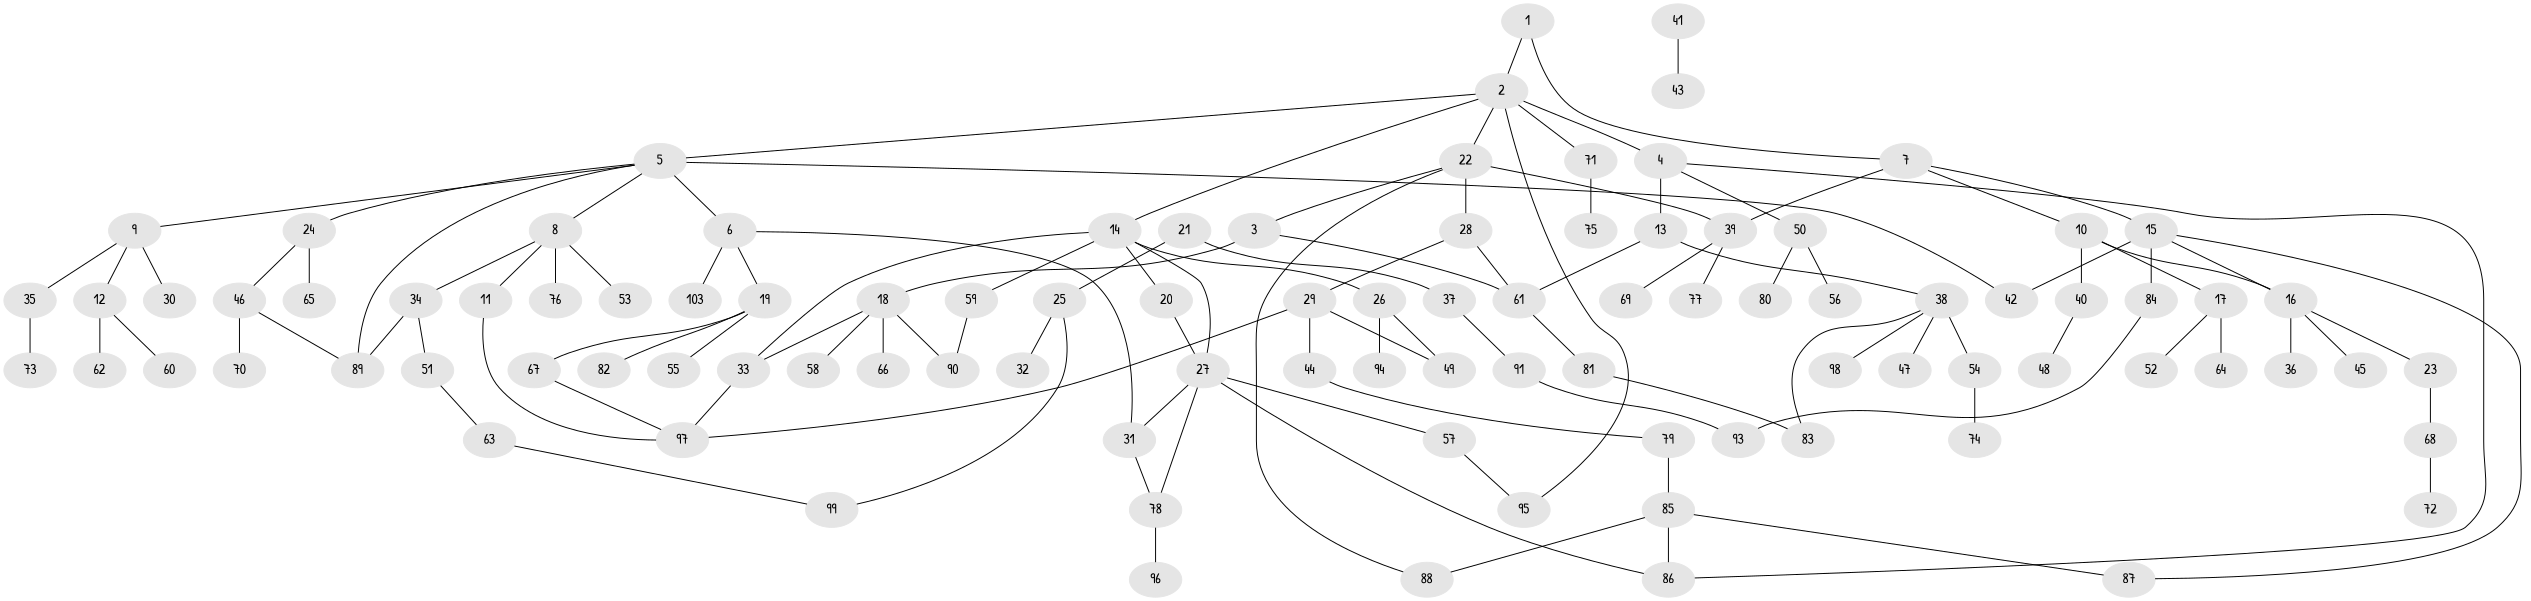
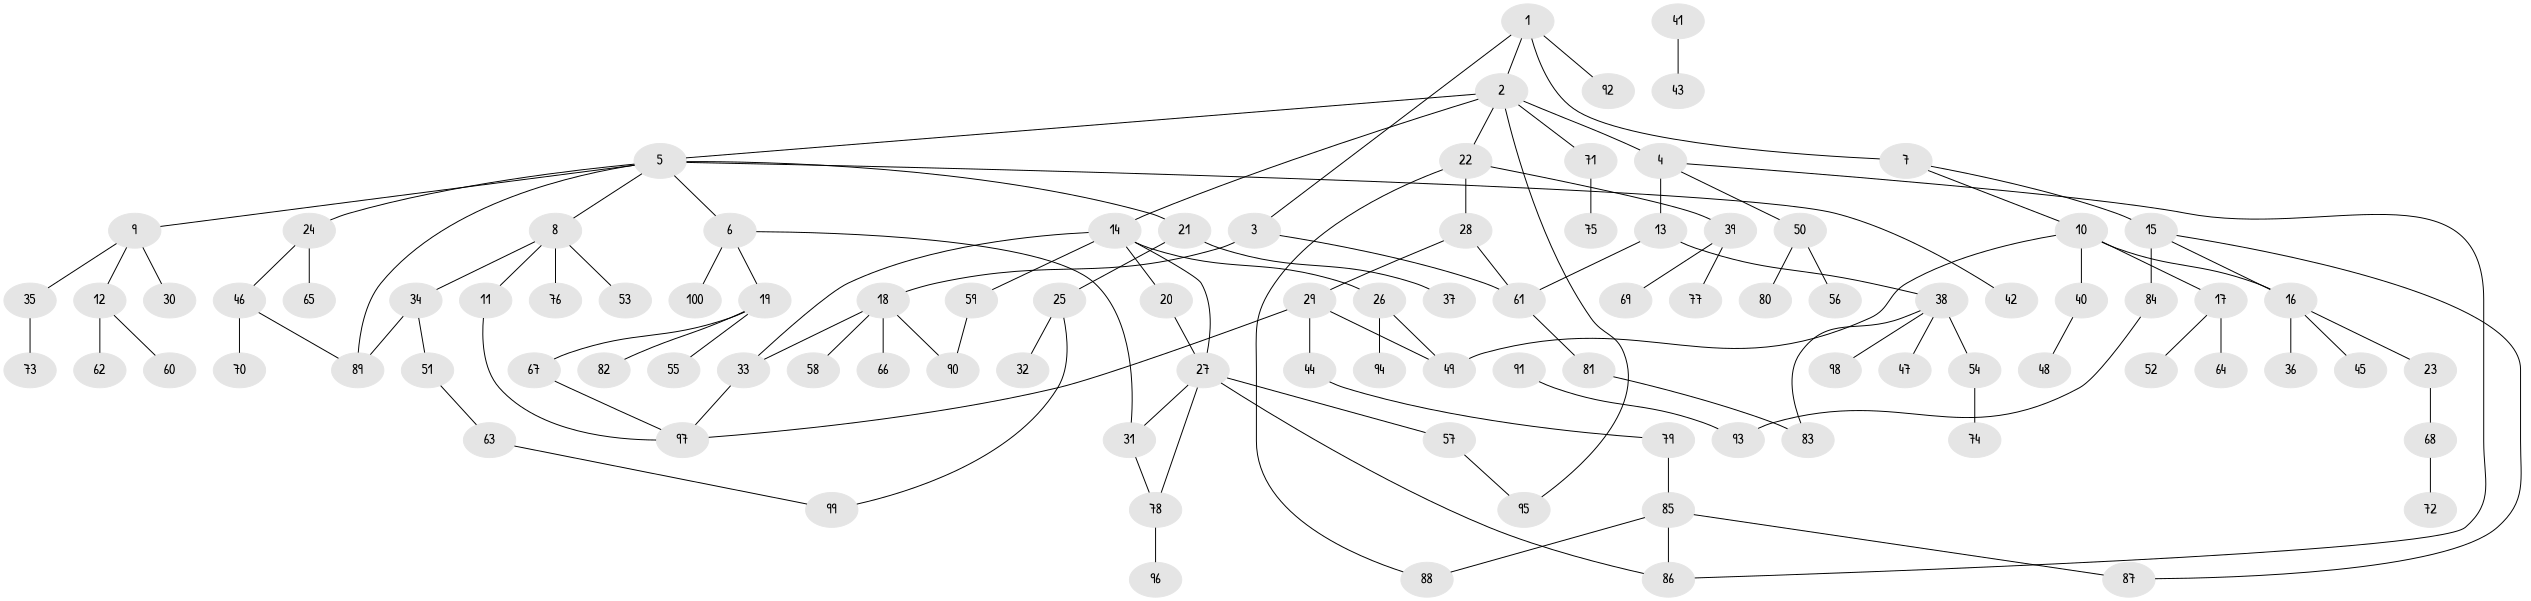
node "92": added
edge "5" -- "21": added
edge "22" -- "3": now "1" -- "3"
edge "7" -- "39": removed
edge "15" -- "42": removed
node "103": label "103" -> "100"
edge "37" -- "91": removed
edge "10" -- "49": added
